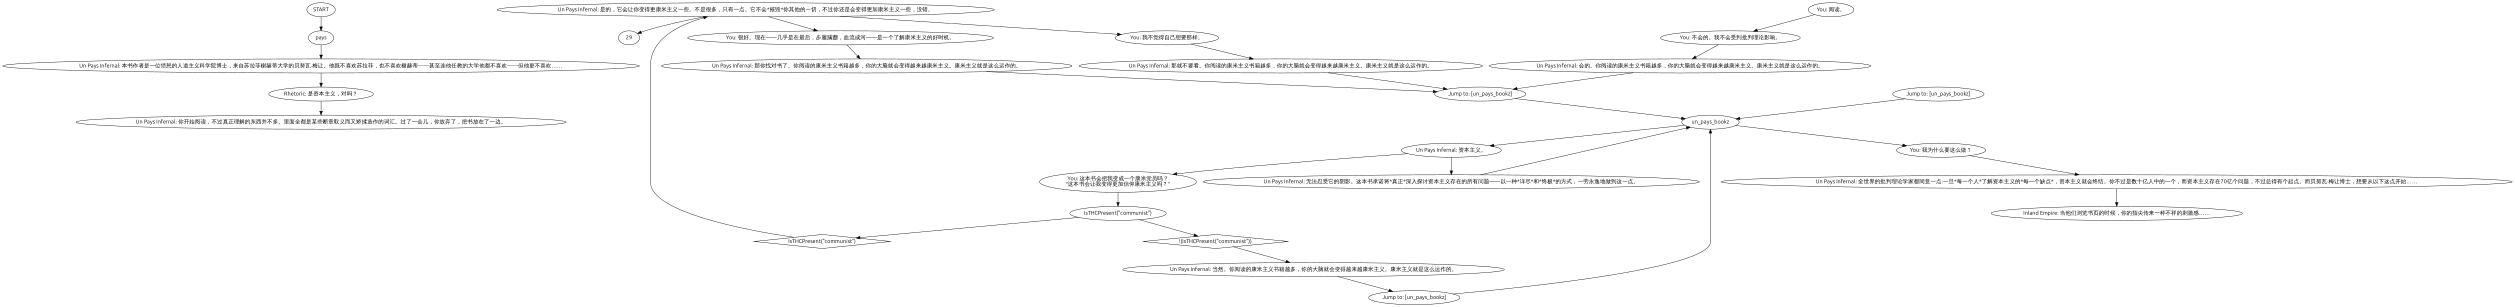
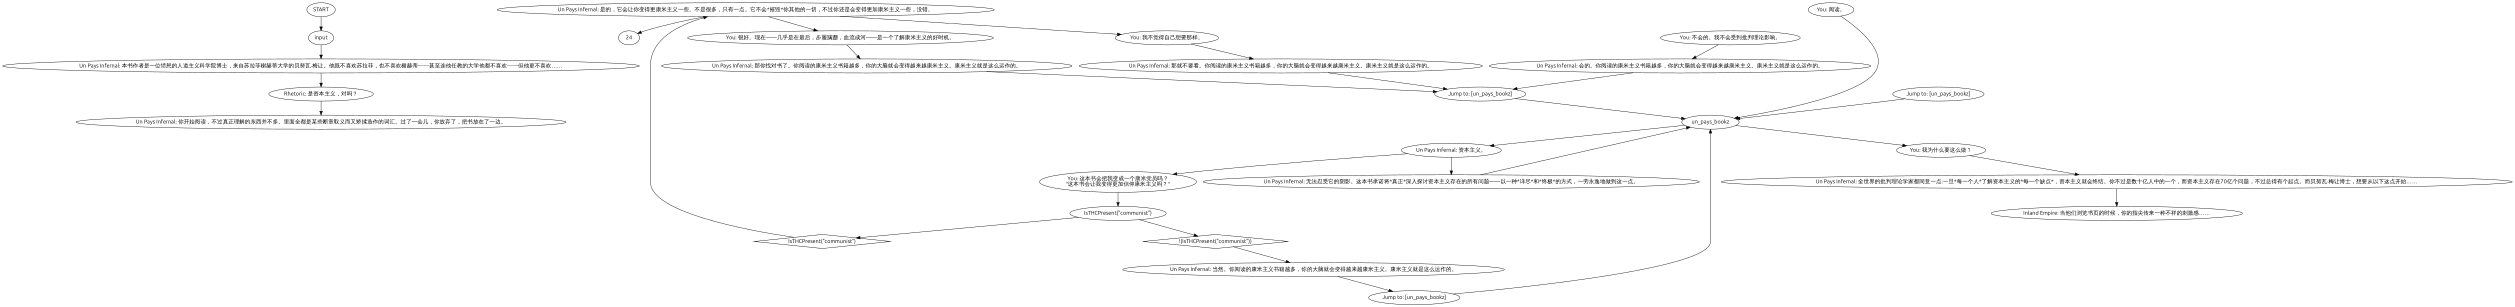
edge "You: 阅读。" -> "You: 不会的。我不会受到批判理论影响。": now "You: 阅读。" -> "un_pays_bookz"
node "pays": label "pays" -> "input"
node "29": label "29" -> "24"
